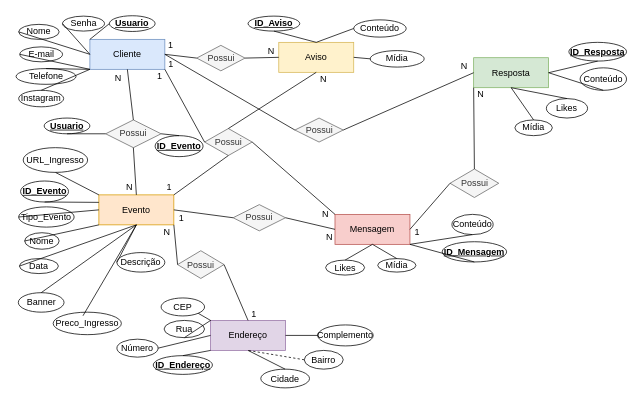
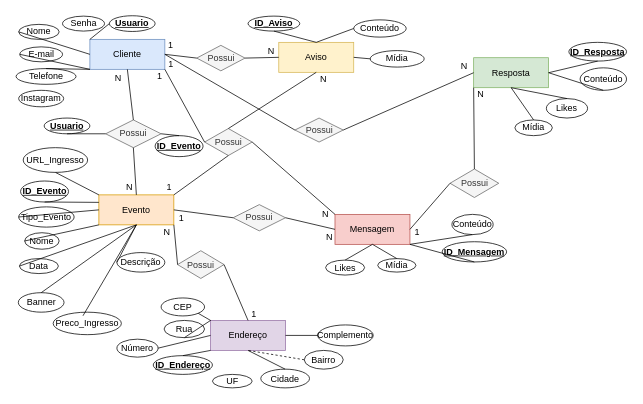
edge "Senha" -- "Cliente": removed
edge "Cliente" -- "Instagram": removed
node "UF": added
